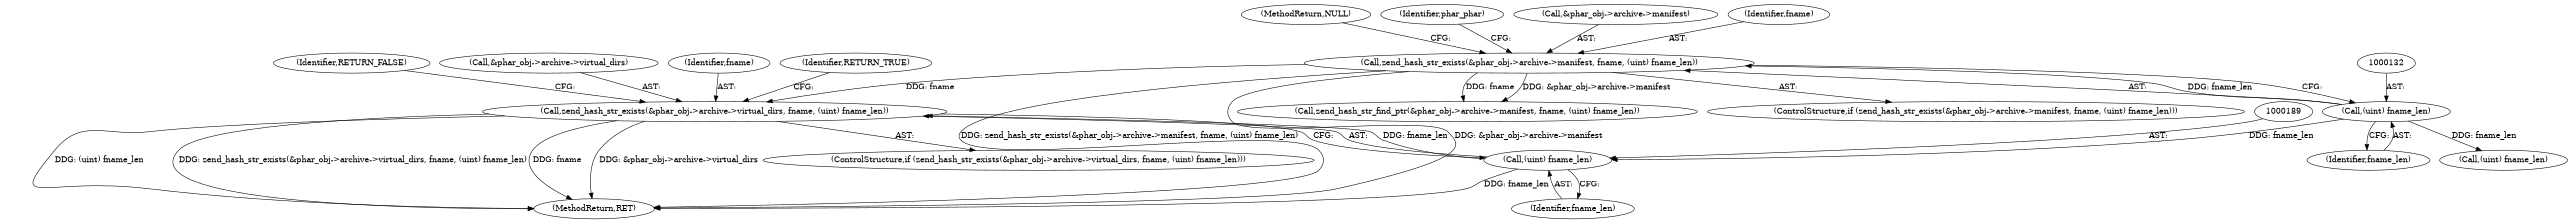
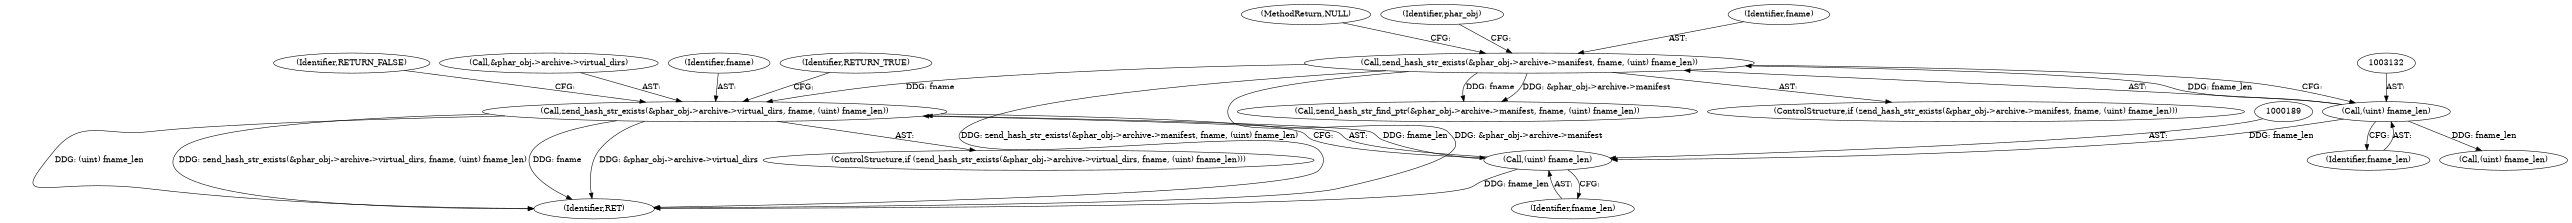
node "(Identifier,phar_phar)": label "(Identifier,phar_phar)" -> "(Identifier,phar_obj)"
node "(Call,&phar_obj->archive->manifest)": removed
node "1000132": label "1000132" -> "1003132"
node "(MethodReturn,RET)": label "(MethodReturn,RET)" -> "(Identifier,RET)"
